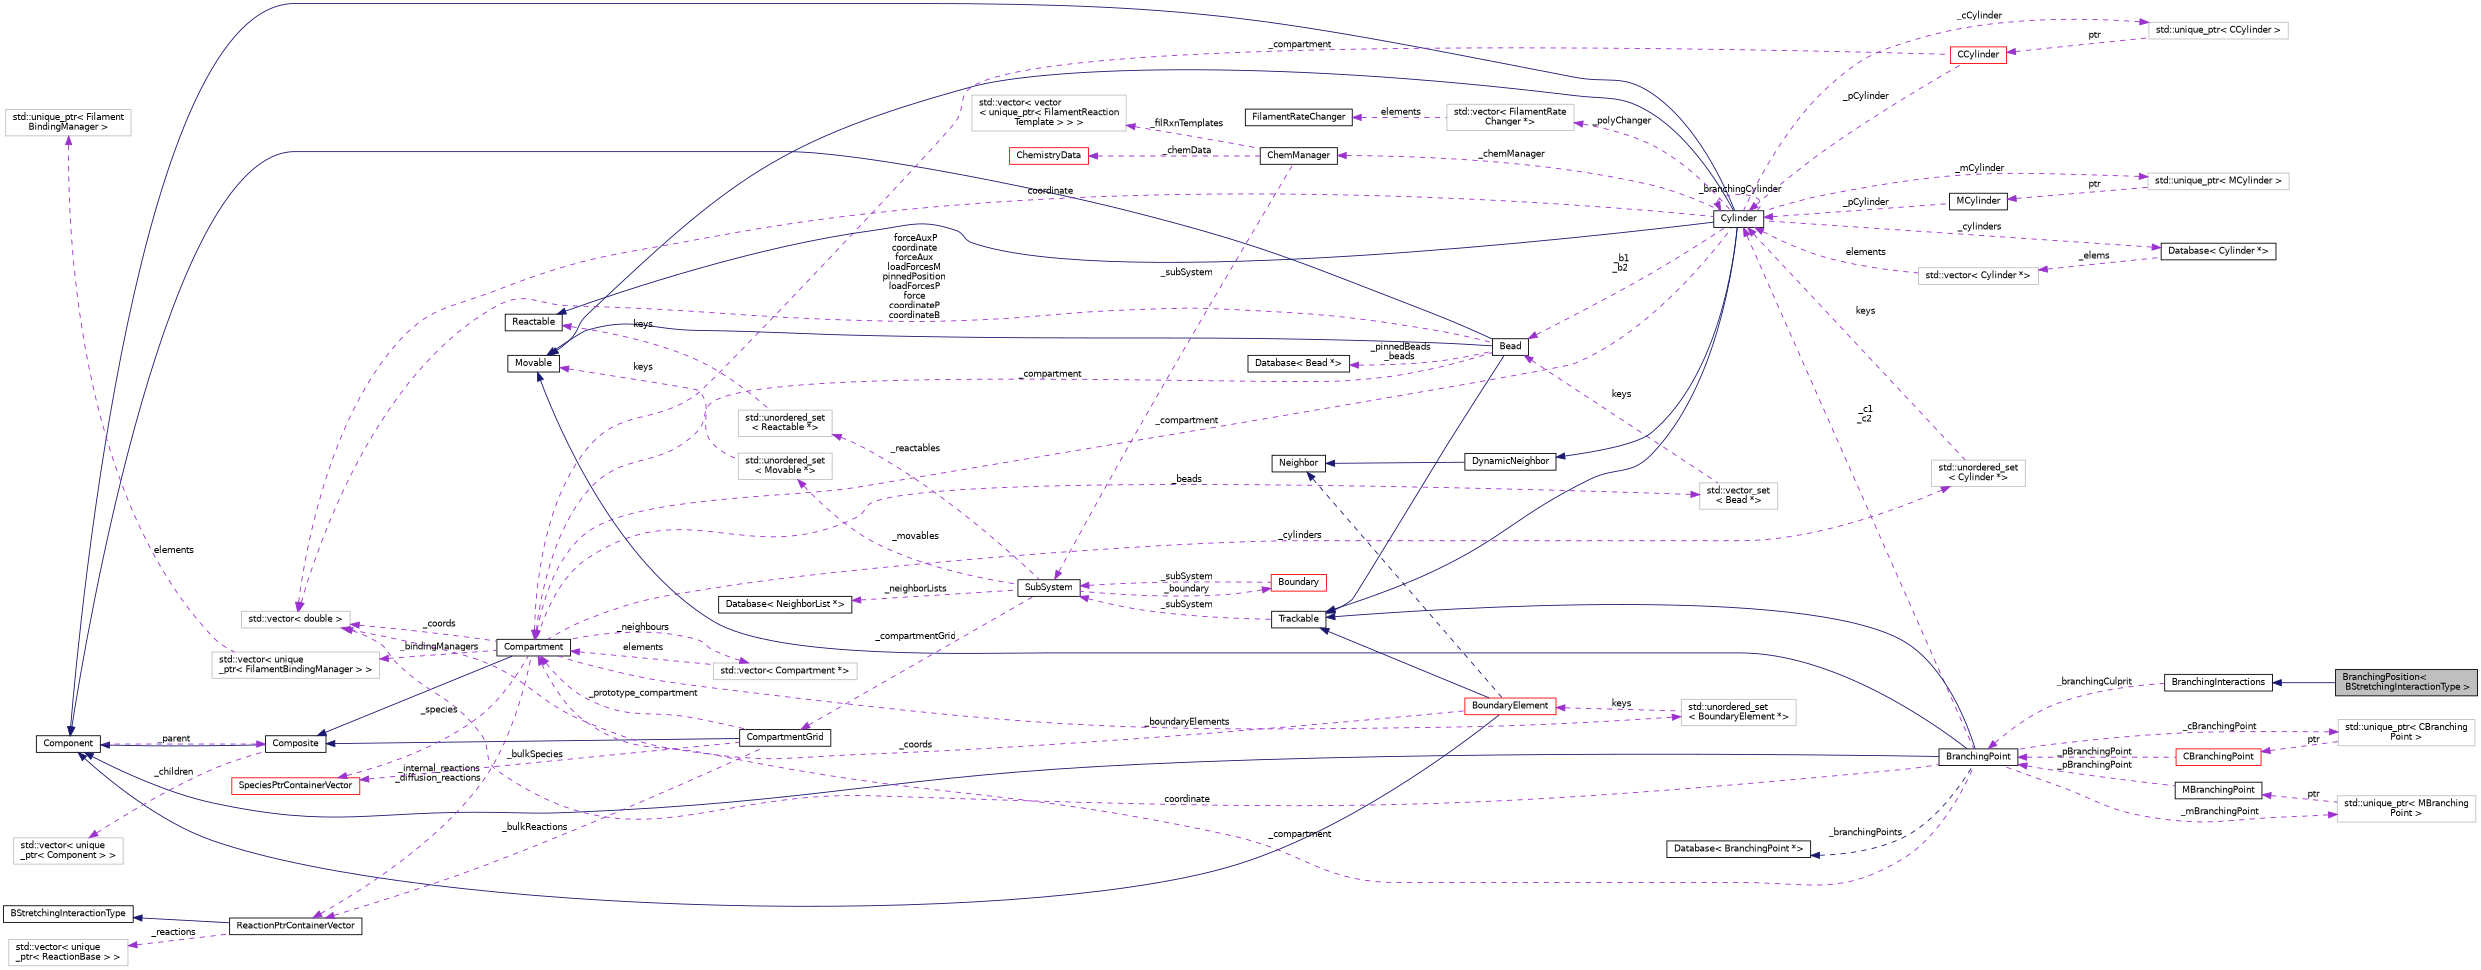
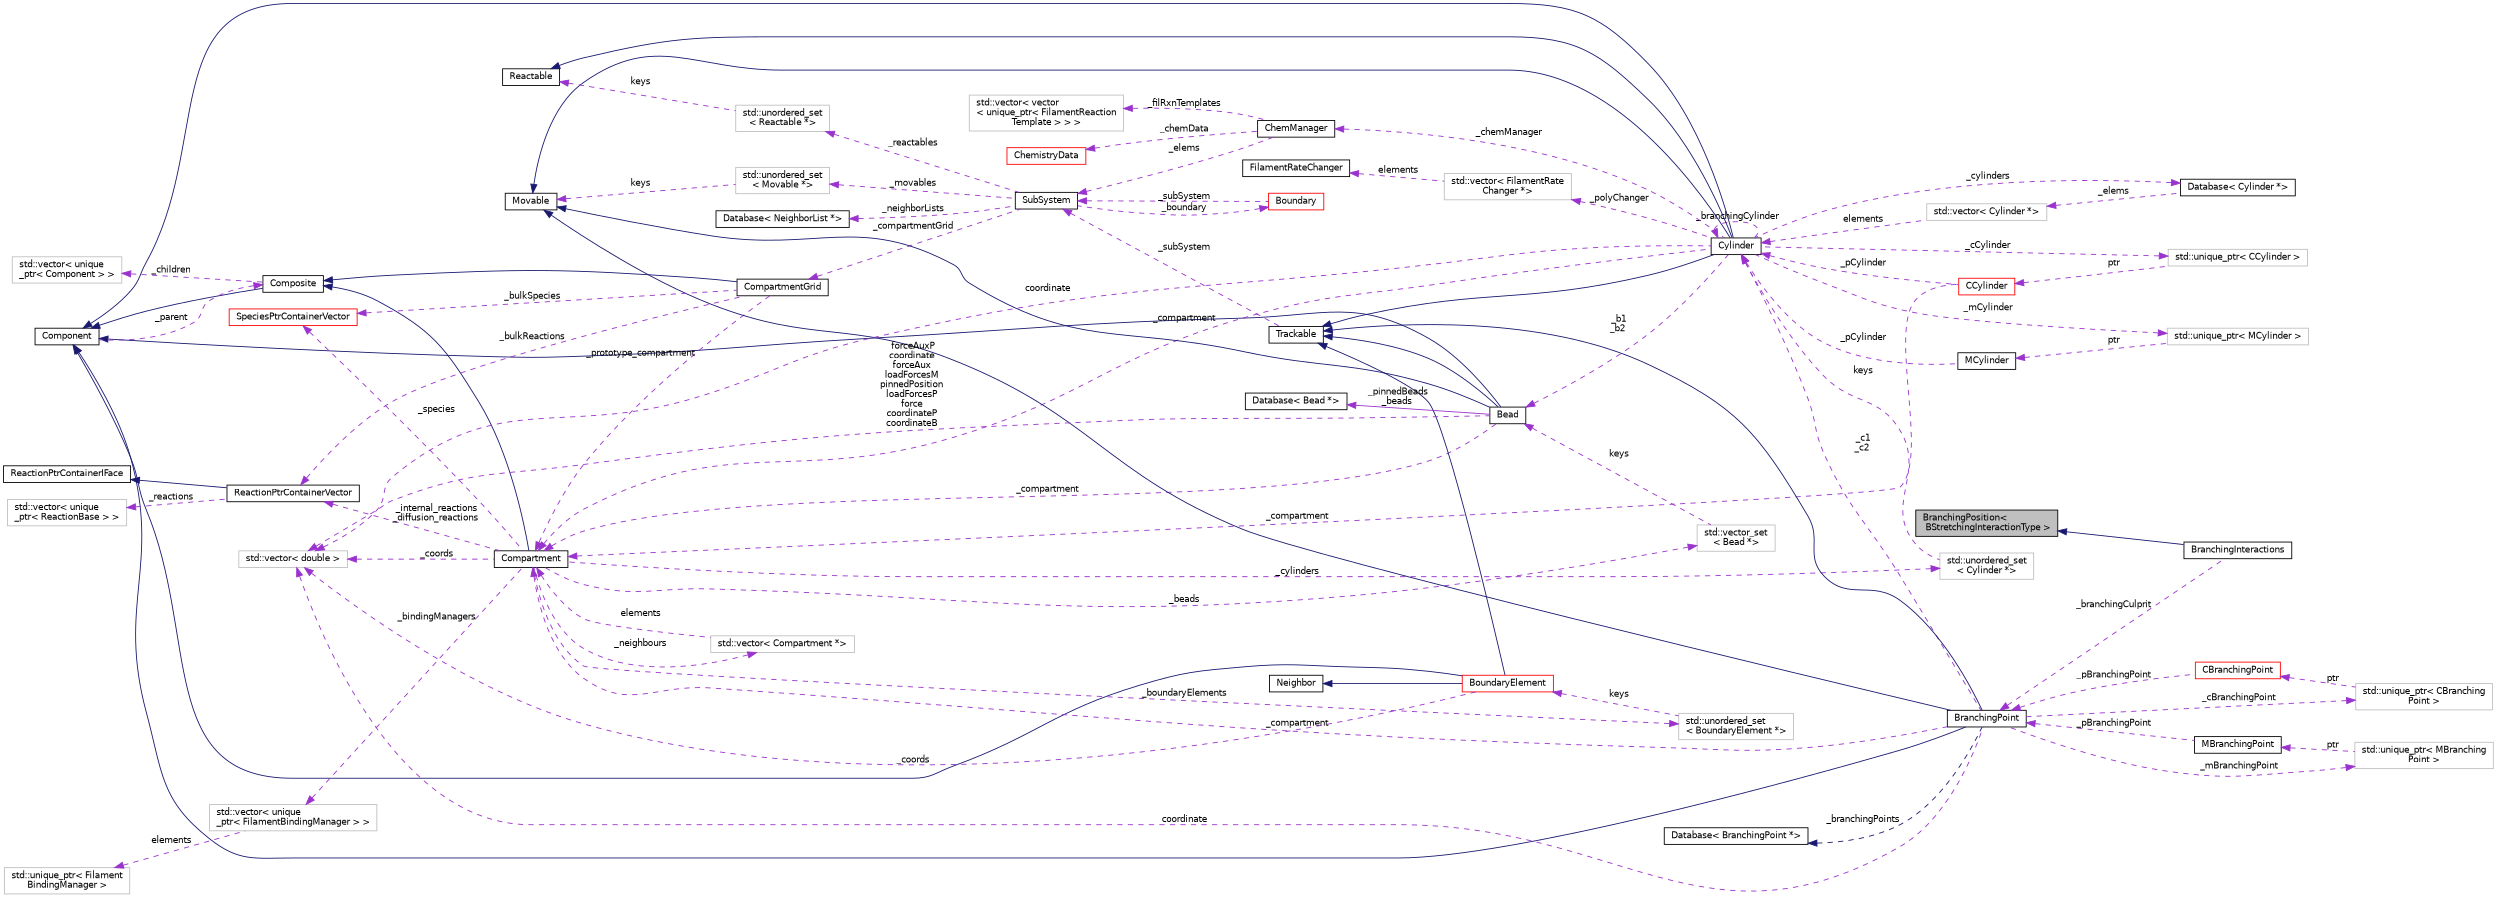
edge "ChemManager" -> "SubSystem": label " _subSystem" -> " _elems"
edge "Bead" -> "Database< Bead *>": style dashed -> solid
node "DynamicNeighbor": removed
edge "BoundaryElement" -> "Neighbor": style dashed -> solid
edge "BranchingPosition< BStretchingInteractionType >" -> "BranchingInteractions": reversed
node "BStretchingInteractionType": label "BStretchingInteractionType" -> "ReactionPtrContainerIFace"
